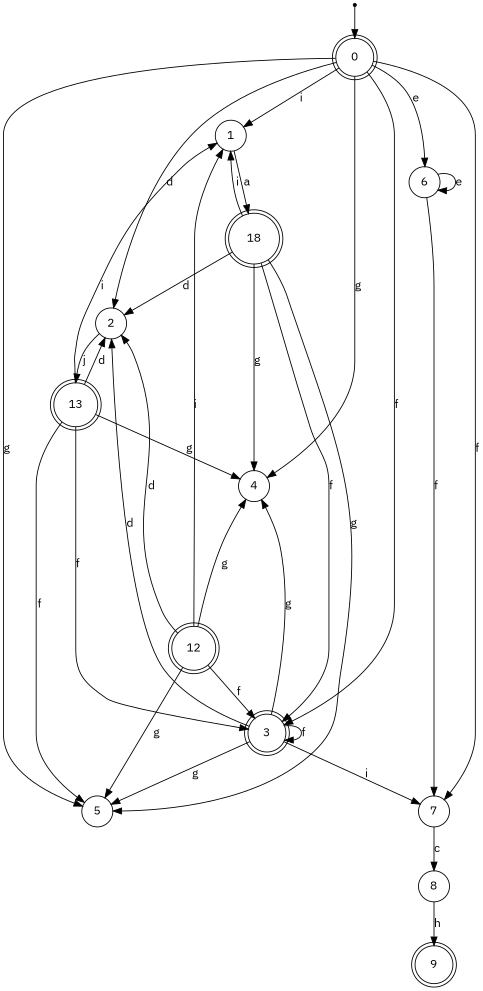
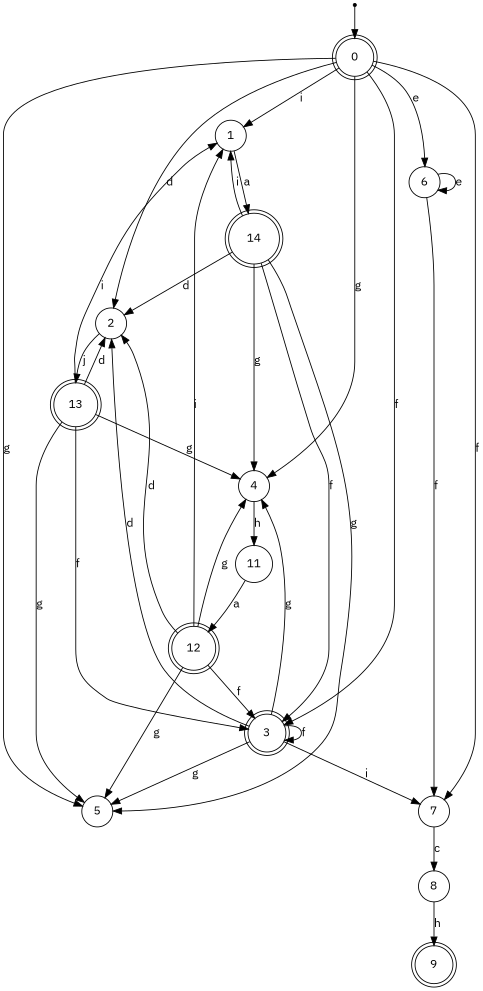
node "18": label "18" -> "14"
node "11": added
edge "13" -> "5": label "f" -> "g"
